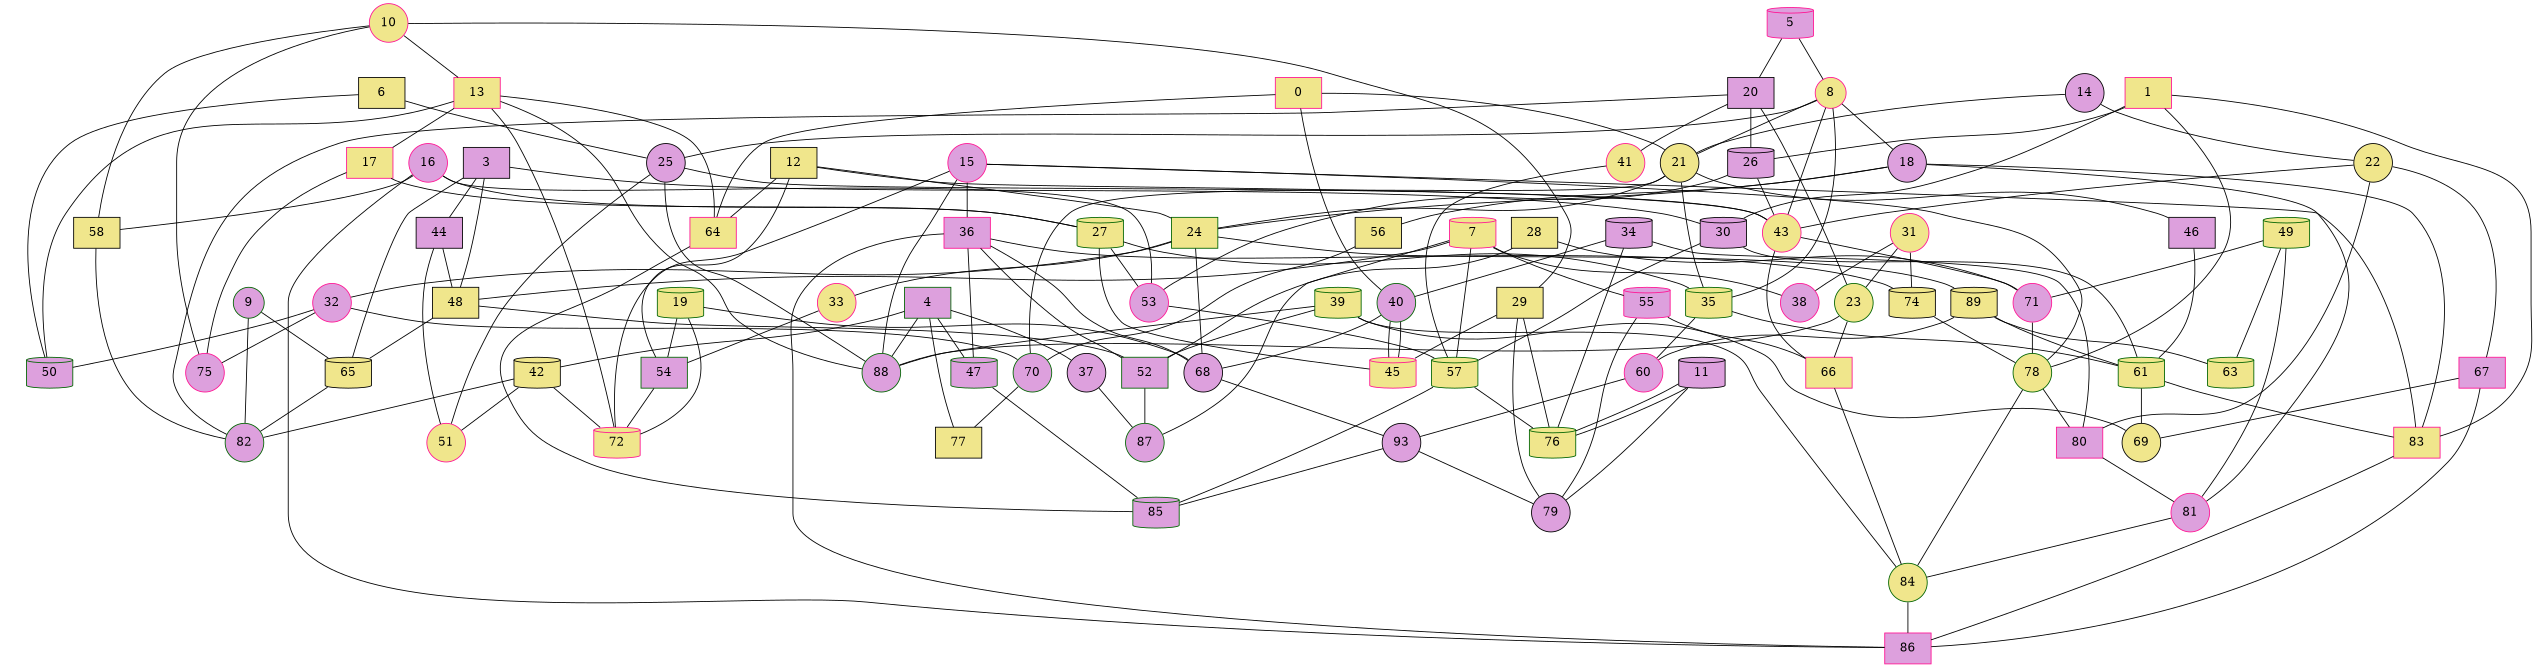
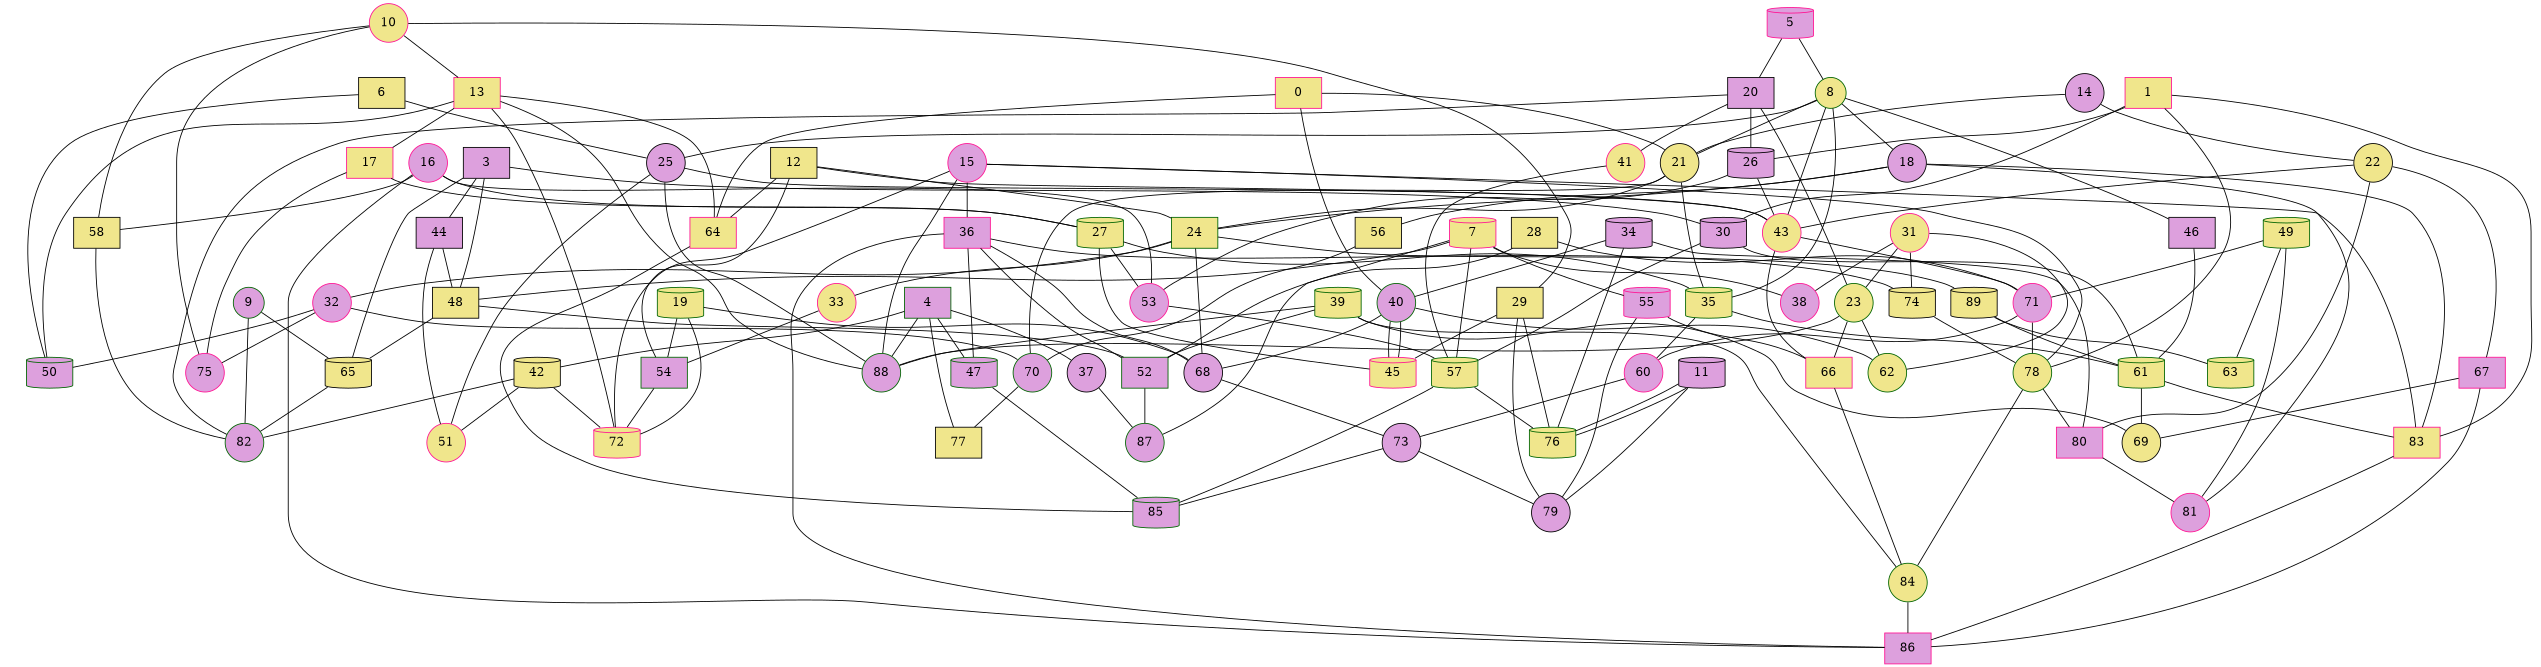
node "8": color deeppink -> darkgreen
edge "21" -- "46": now "8" -- "46"
edge "89" -- "60": now "71" -- "60"
node "62": added
node "93": label "93" -> "73"
edge "81" -- "84": removed
